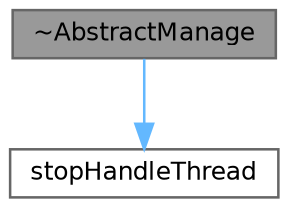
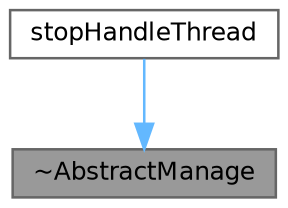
edge "~AbstractManage" -> "stopHandleThread": reversed
